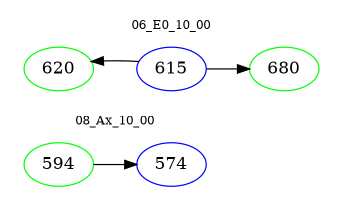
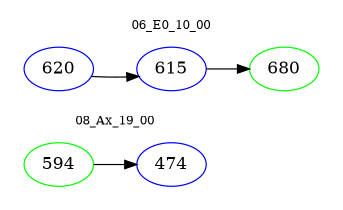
edge "615" -> "620": reversed
node "620": color green -> blue
cluster "08_Ax_10_00": label "08_Ax_10_00" -> "08_Ax_19_00"
node "574": label "574" -> "474"
